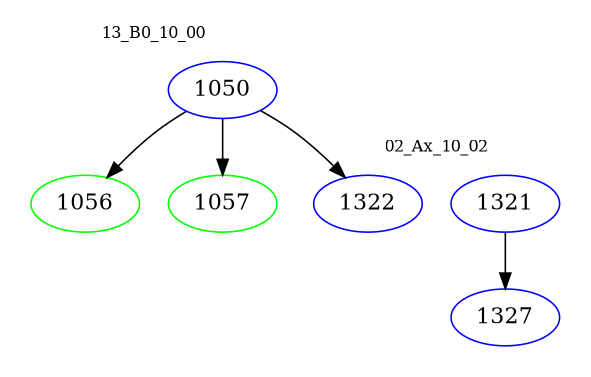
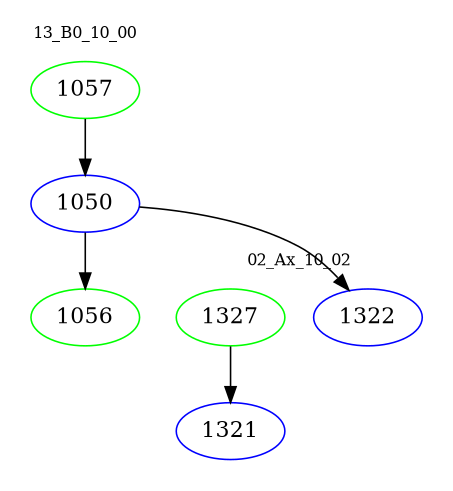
edge "1050" -> "1057": reversed
edge "1321" -> "1327": reversed
node "1327": color blue -> green
